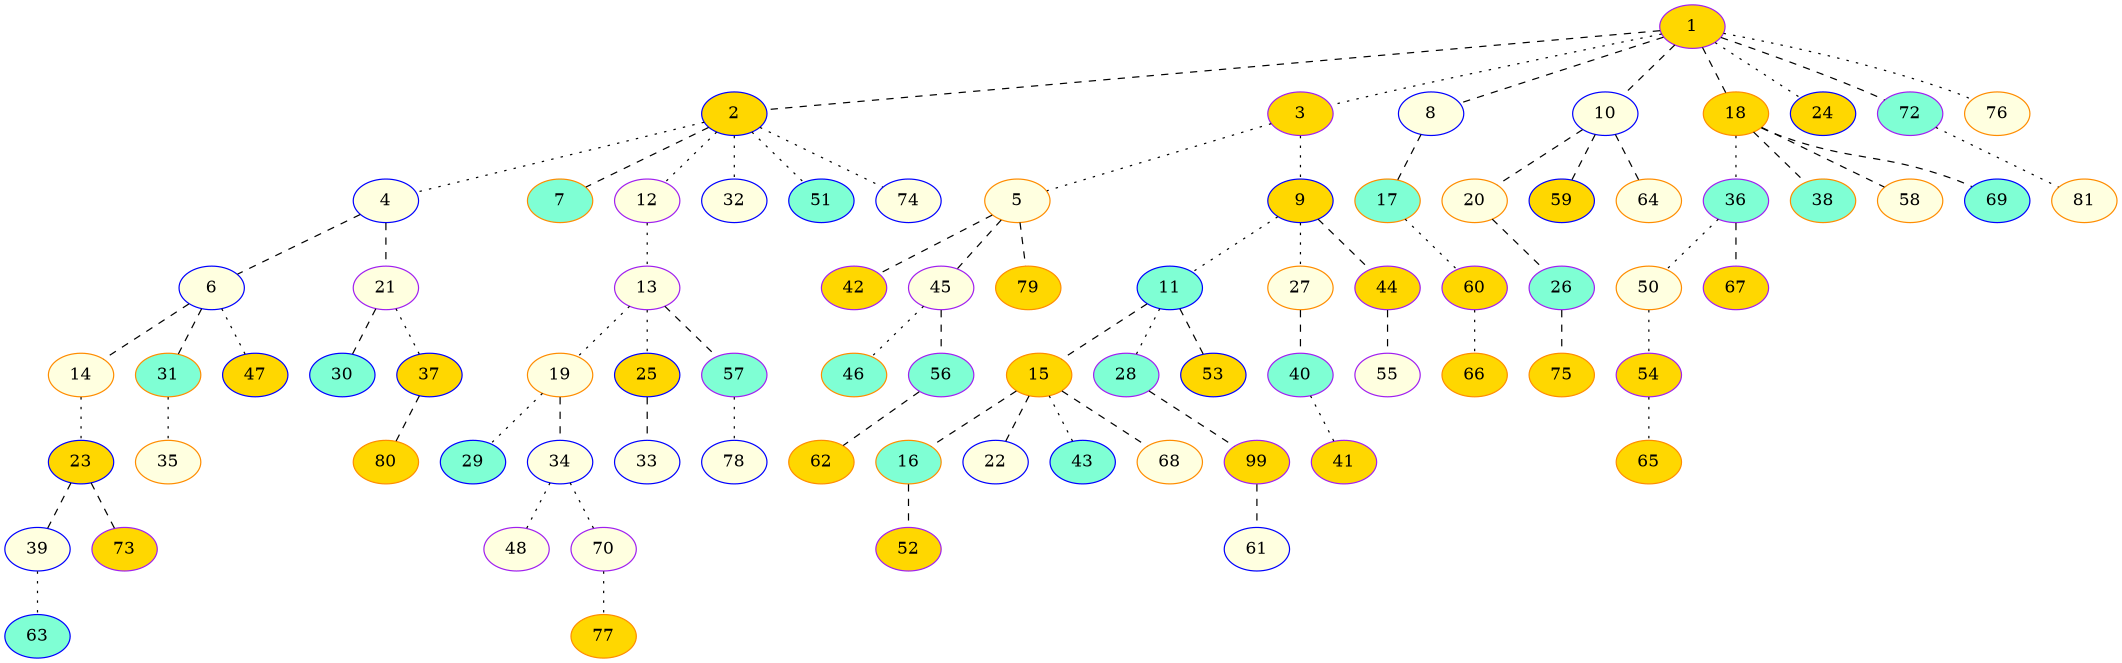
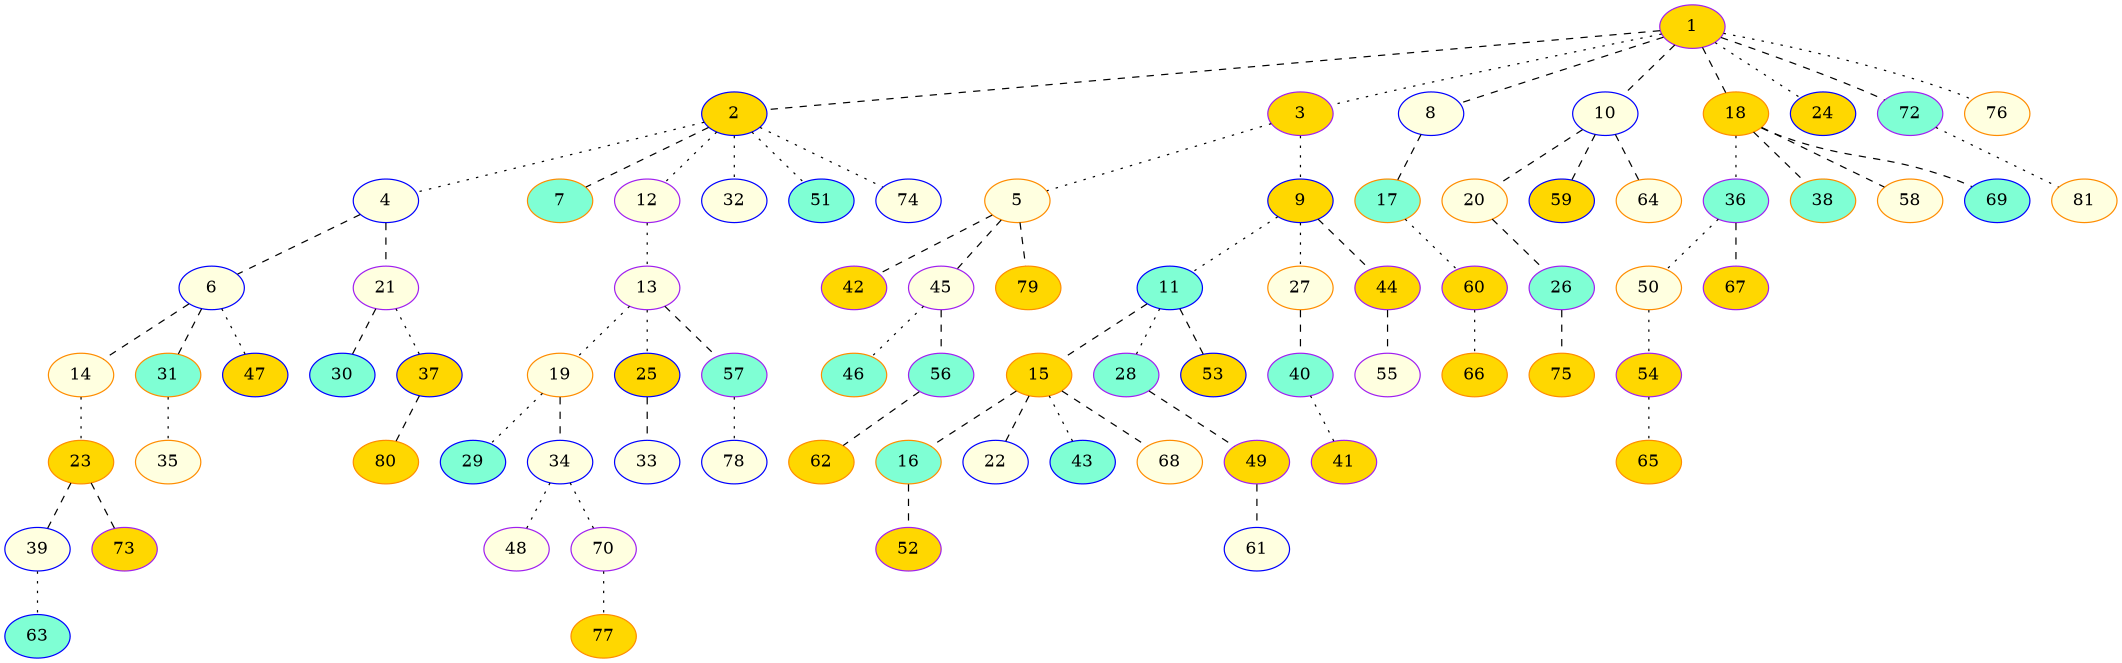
node "23": color blue -> darkorange
node "99": label "99" -> "49"
